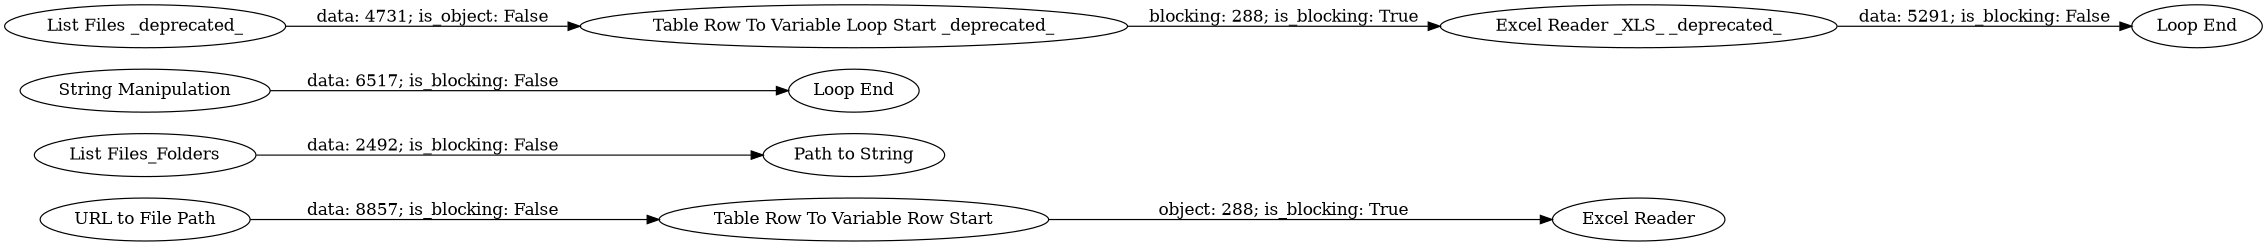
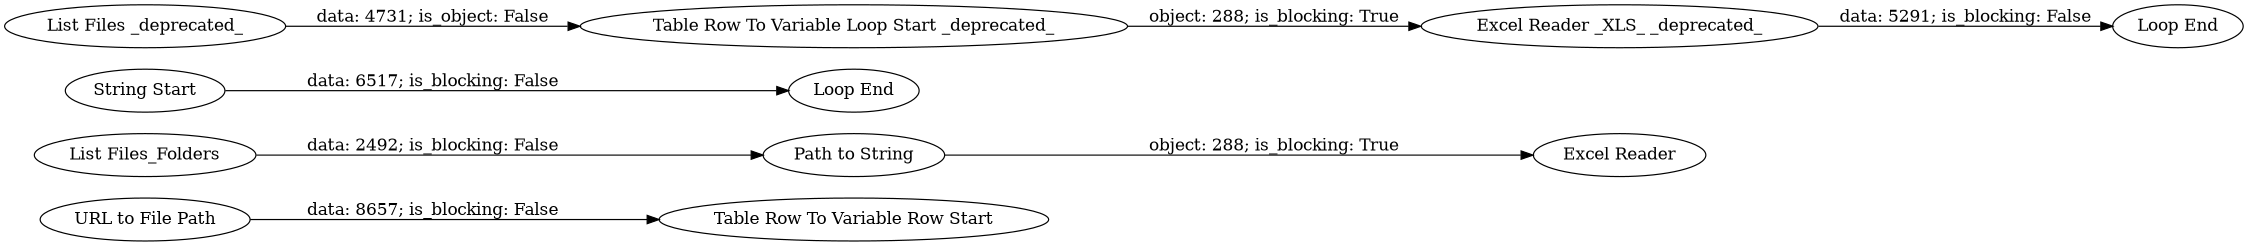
edge "Table Row To Variable Loop Start _deprecated_" -> "Excel Reader _XLS_ _deprecated_": label "blocking: 288; is_blocking: True" -> "object: 288; is_blocking: True"
node "String Manipulation": label "String Manipulation" -> "String Start"
edge "URL to File Path" -> "Table Row To Variable Row Start": label "data: 8857; is_blocking: False" -> "data: 8657; is_blocking: False"
edge "Table Row To Variable Row Start" -> "Excel Reader": now "Path to String" -> "Excel Reader"
